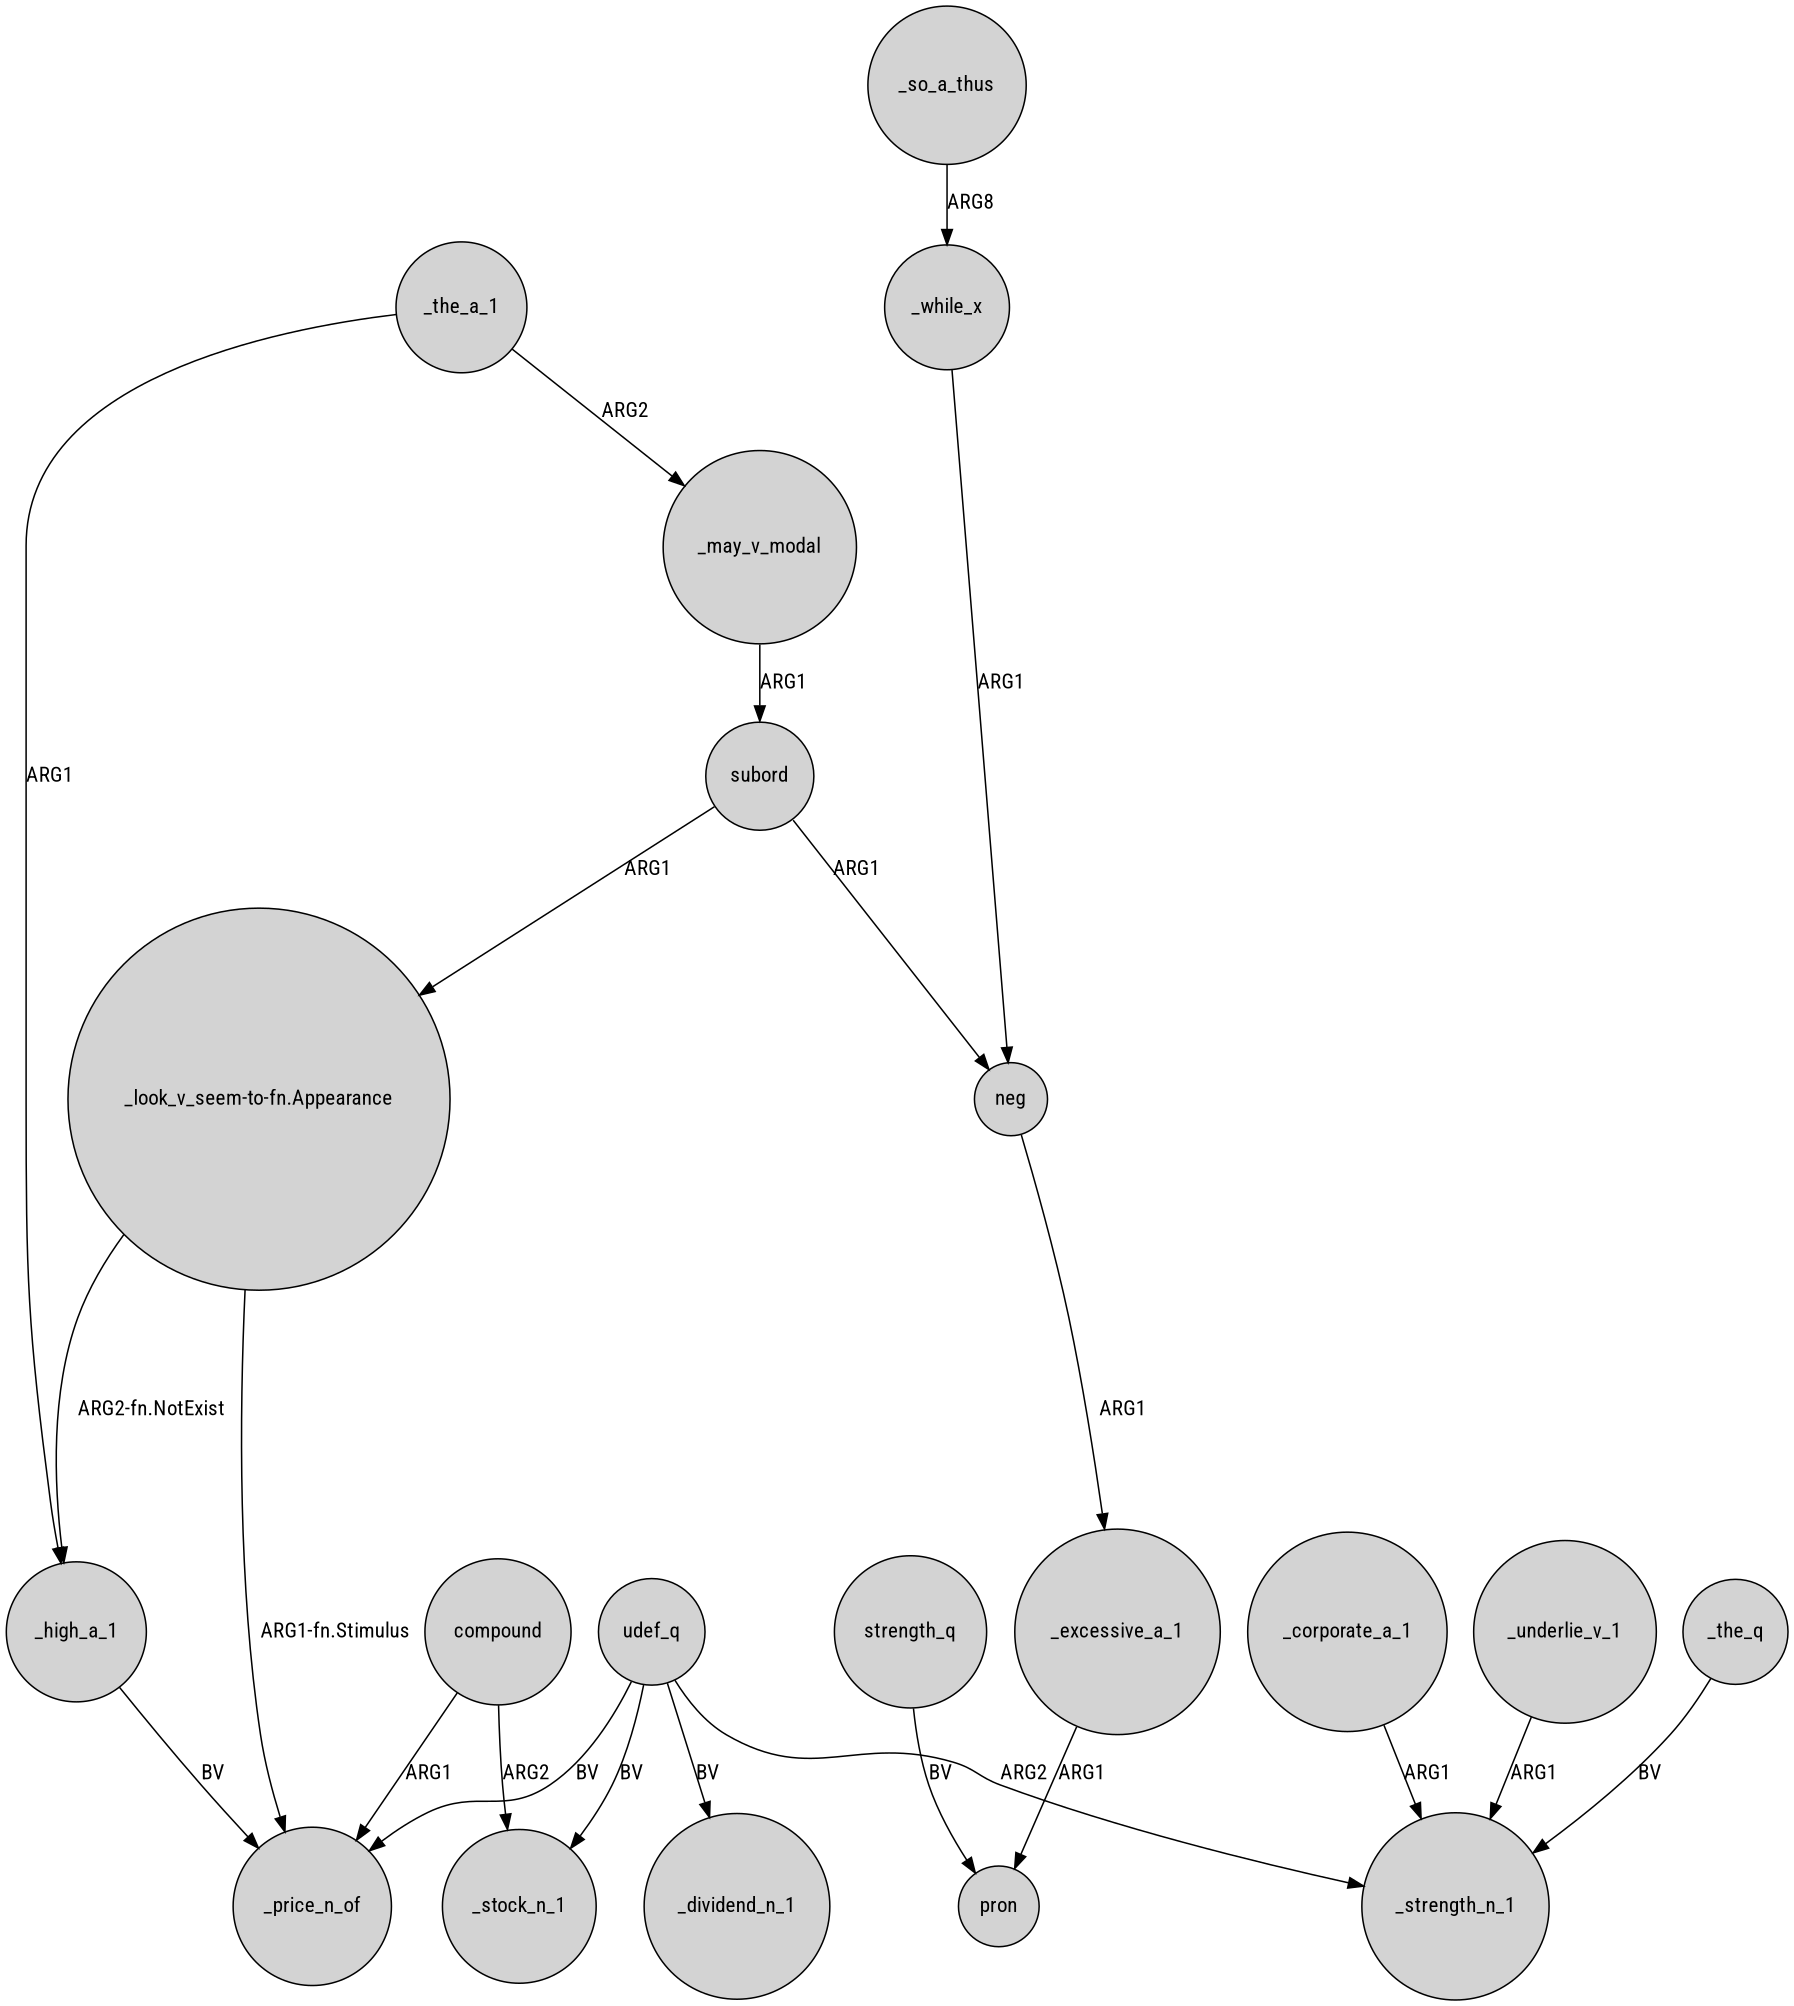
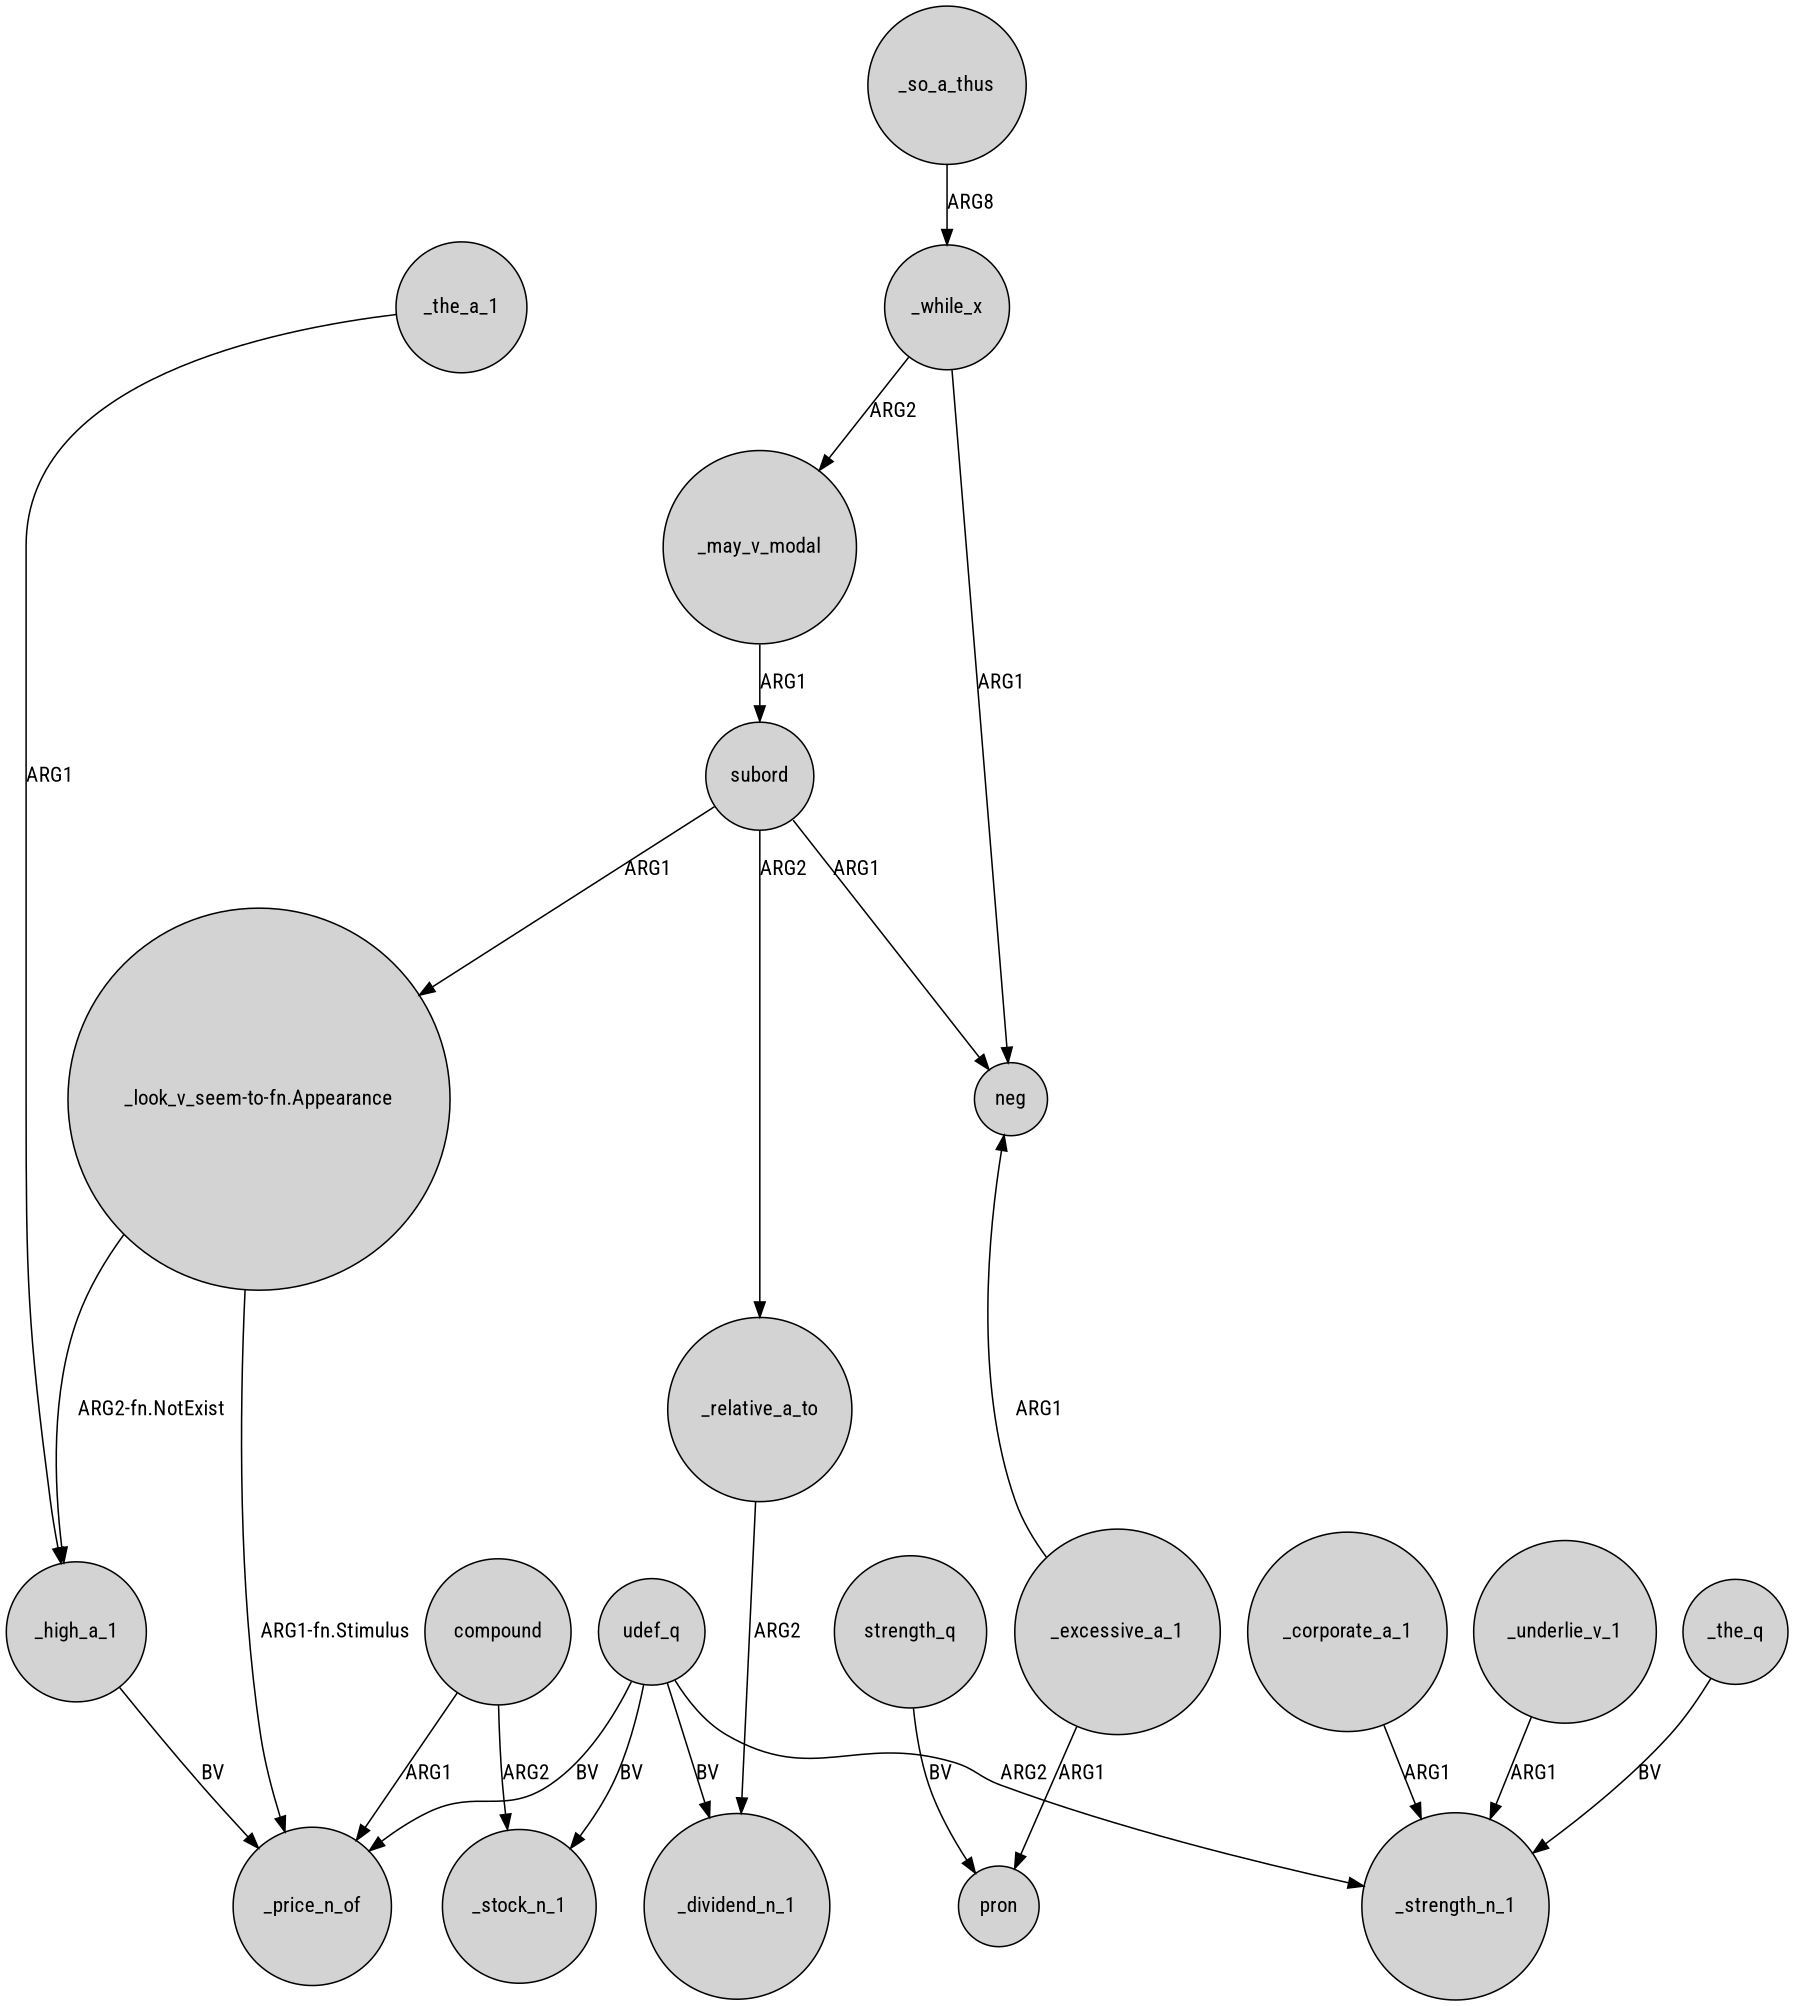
edge "_the_a_1" -> "_may_v_modal": now "_while_x" -> "_may_v_modal"
edge "neg" -> "_excessive_a_1": reversed
node "_relative_a_to": added
